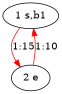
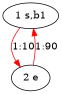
edge "1 s,b1" -> "2 e": label "1:15" -> "1:10"
edge "2 e" -> "1 s,b1": label "1:10" -> "1:90"
